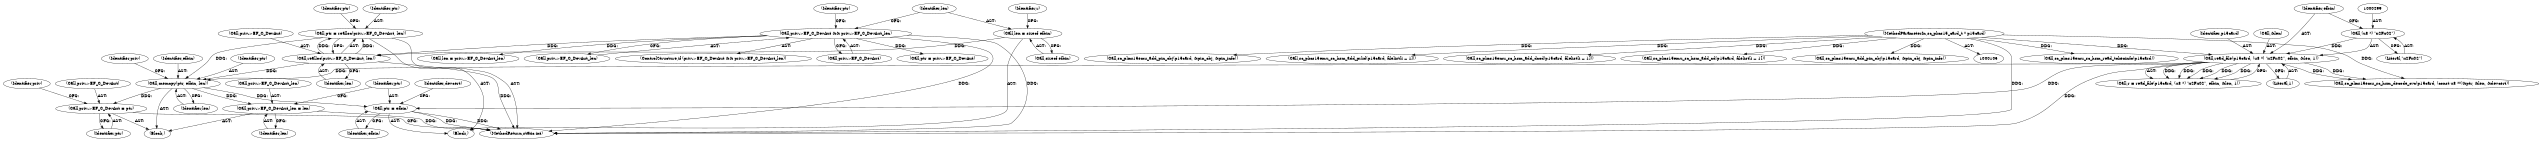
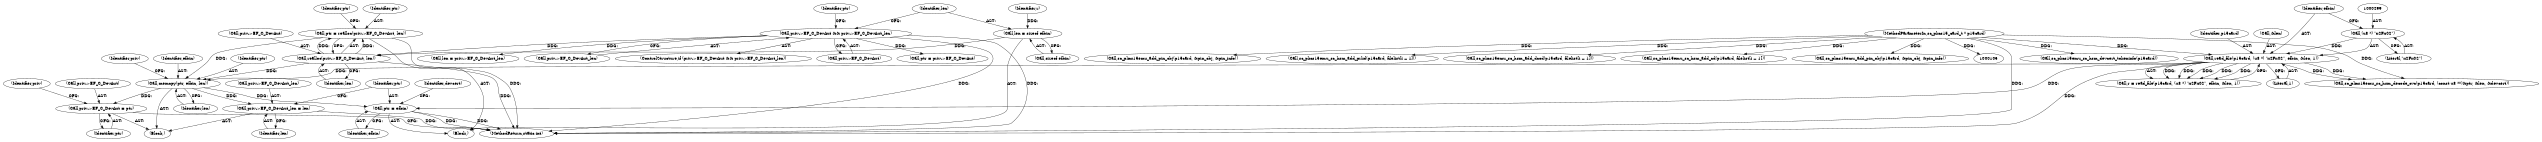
edge "(Identifier,r)" -> "(Call,len = sizeof efbin)": label "CFG: " -> "DDG: "
edge "(MethodParameterIn,sc_pkcs15_card_t * p15card)" -> "1000105": label "AST: " -> "DDG: "
node "(Call,sc_pkcs15emu_sc_hsm_read_tokeninfo(p15card))": label "(Call,sc_pkcs15emu_sc_hsm_read_tokeninfo(p15card))" -> "(Call,sc_pkcs15emu_sc_hsm_devcert_tokeninfo(p15card))"
edge "(Call,ptr = realloc(priv->EF_C_DevAut, len))" -> "(MethodReturn,static int)": label "AST: " -> "DDG: "
